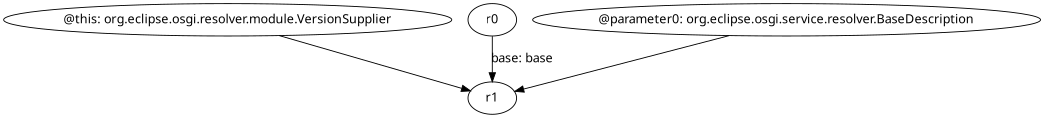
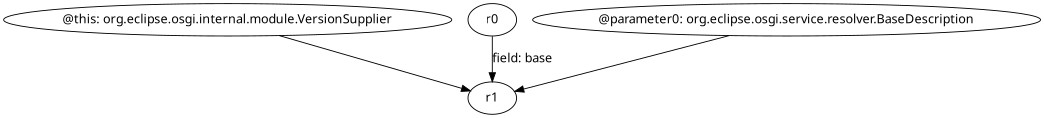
node "@this: org.eclipse.osgi.resolver.module.VersionSupplier": label "@this: org.eclipse.osgi.resolver.module.VersionSupplier" -> "@this: org.eclipse.osgi.internal.module.VersionSupplier"
edge "r0" -> "r1": label "base: base" -> "field: base"
